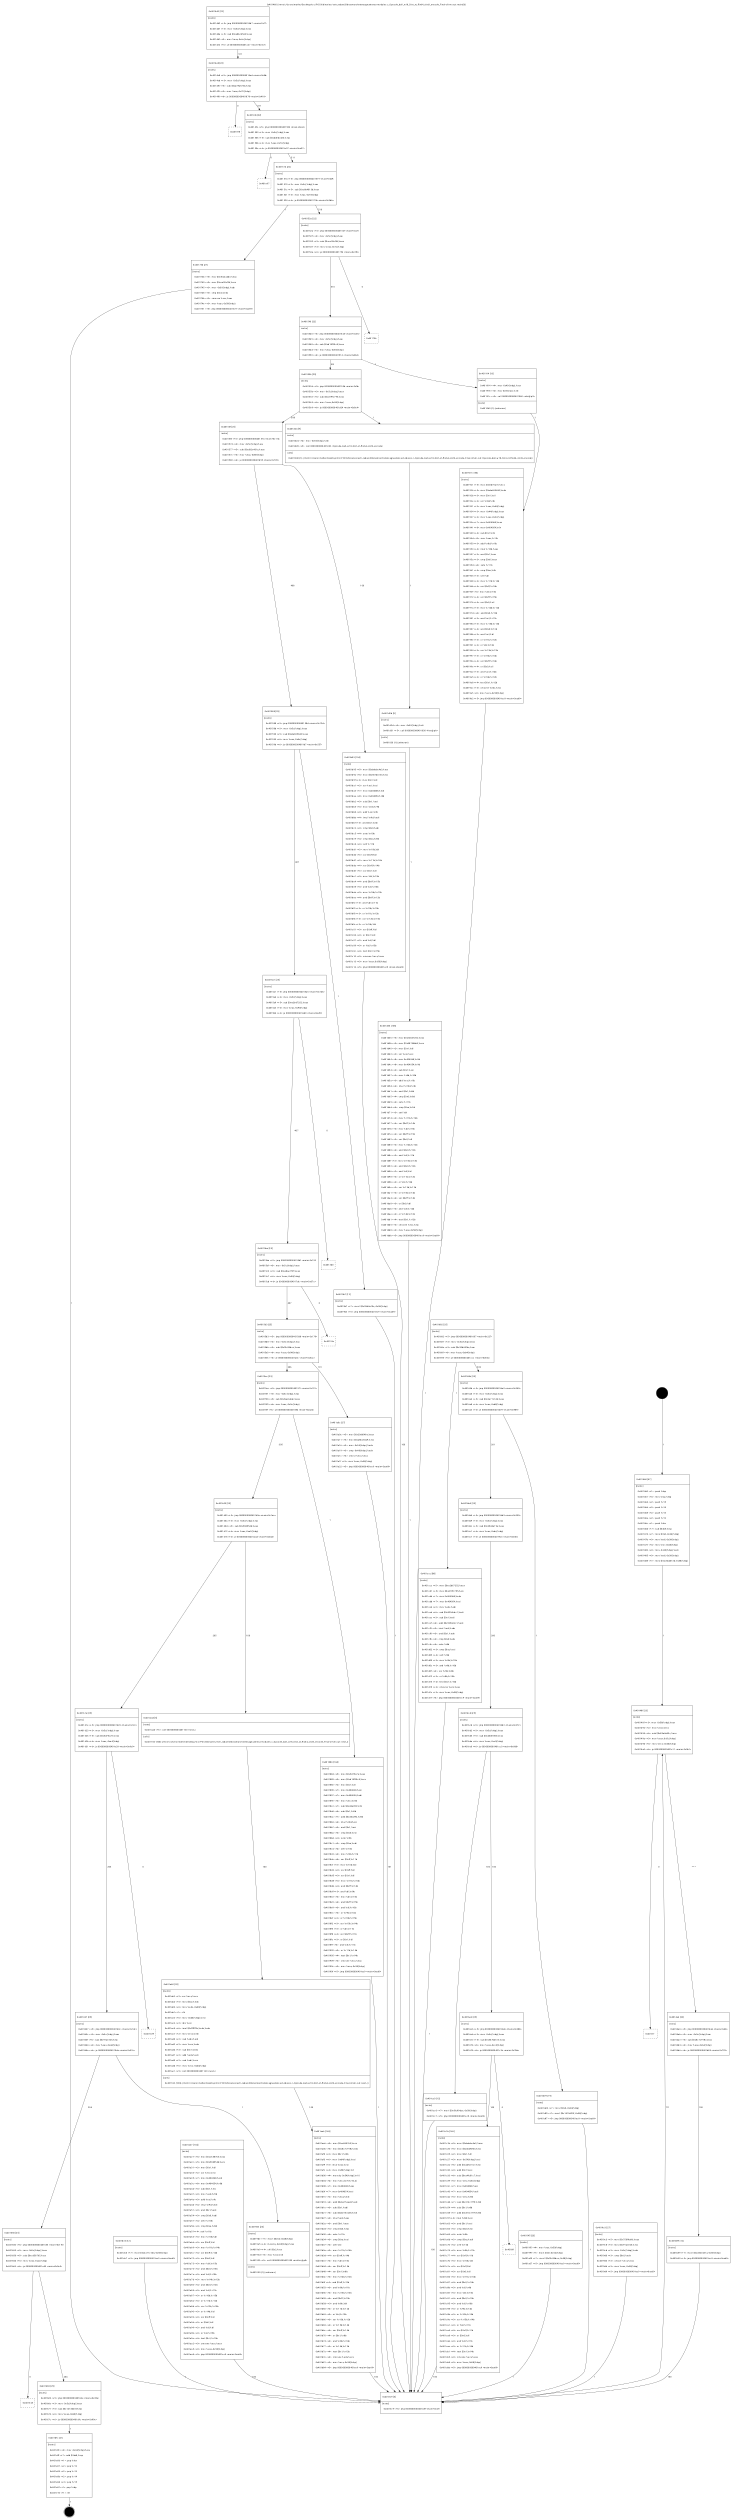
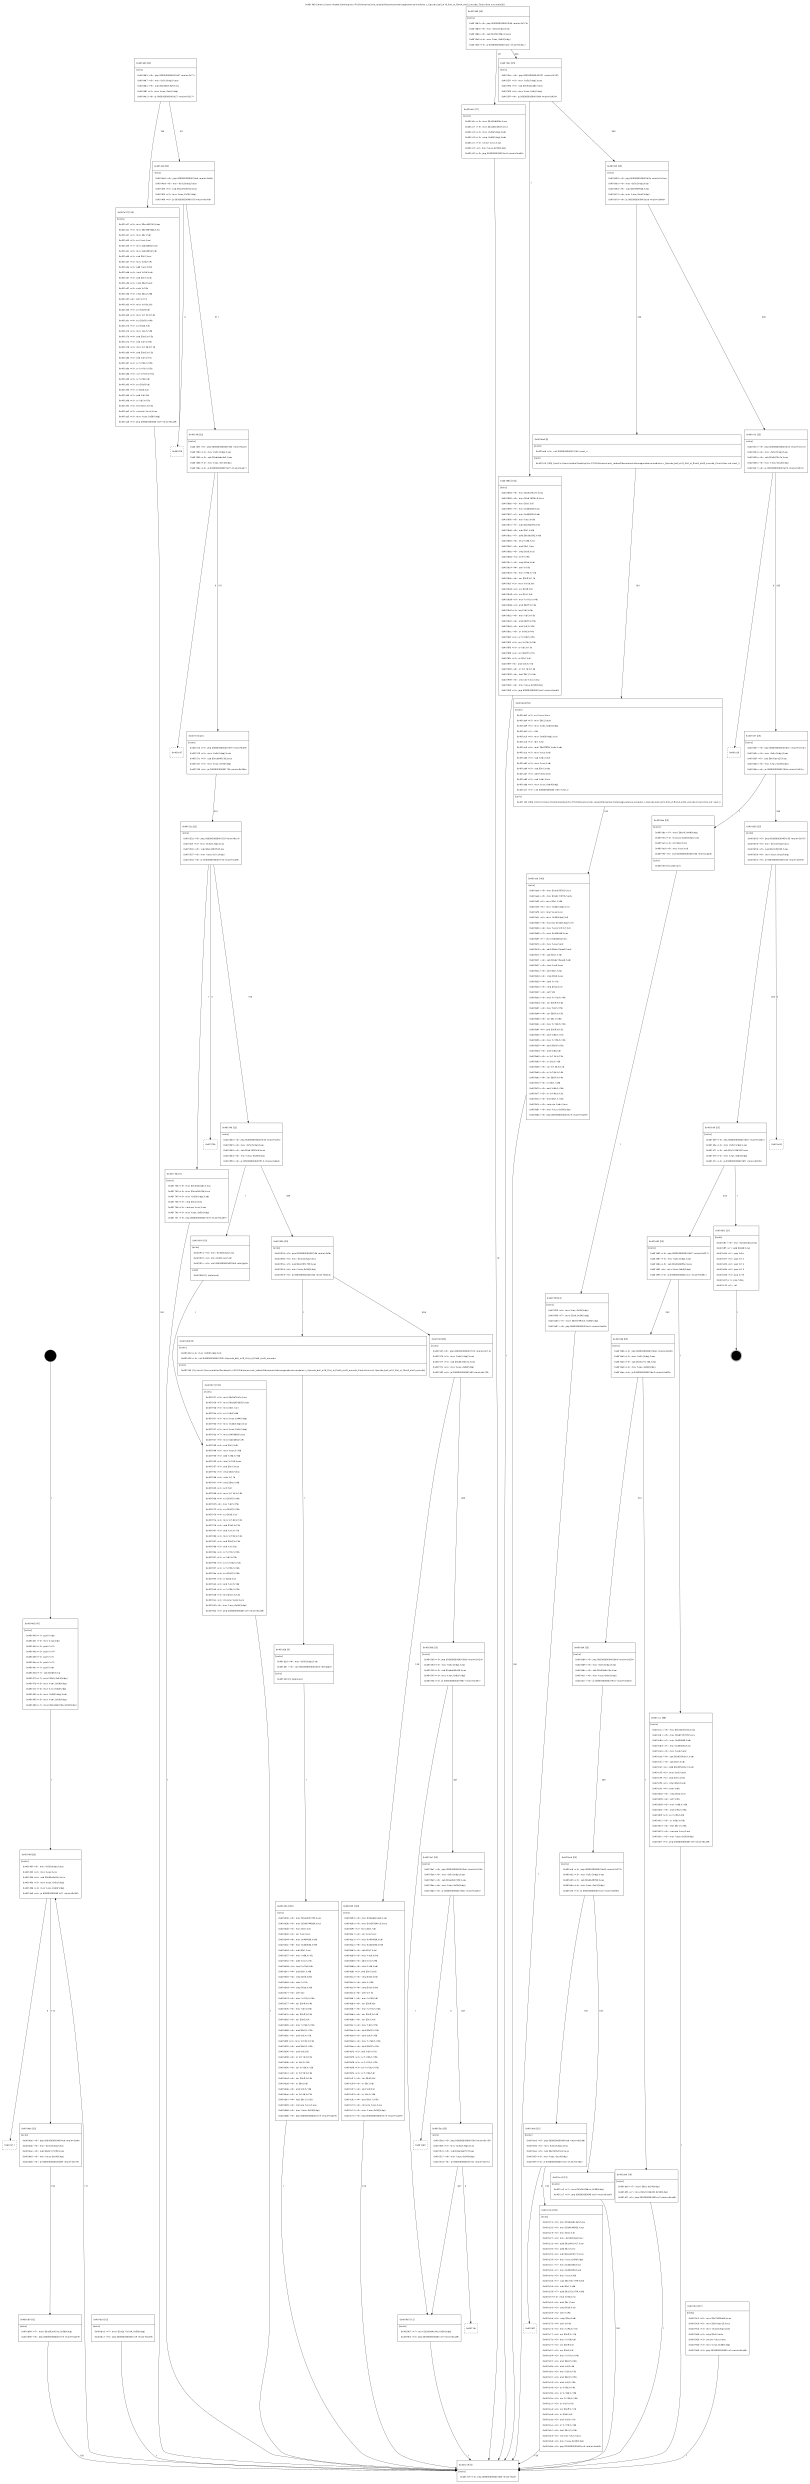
edge "0x4014d2 [22]" -> "0x401a27 [134]": added, label "100"
edge "0x401514 [22]" -> "0x40173b [27]": now "0x40152a [22]" -> "0x40173b [27]"
edge "0x4019de [23]" -> "0x4019f5 [23]": added, label "1"
edge "0x401669 [25]" -> "0x401682 [25]": added, label "203"
edge "0x4015ba [25]" -> "0x4015d3 [25]": now "0x4015ba [25]" -> "0x4019b7 [12]"
